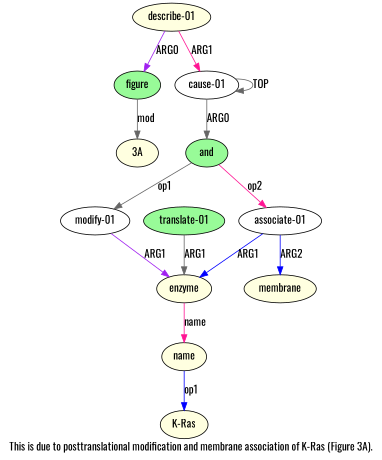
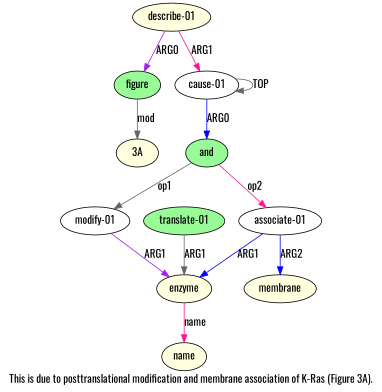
edge "cause-01" -> "and": color gray40 -> blue
node "K-Ras": removed
